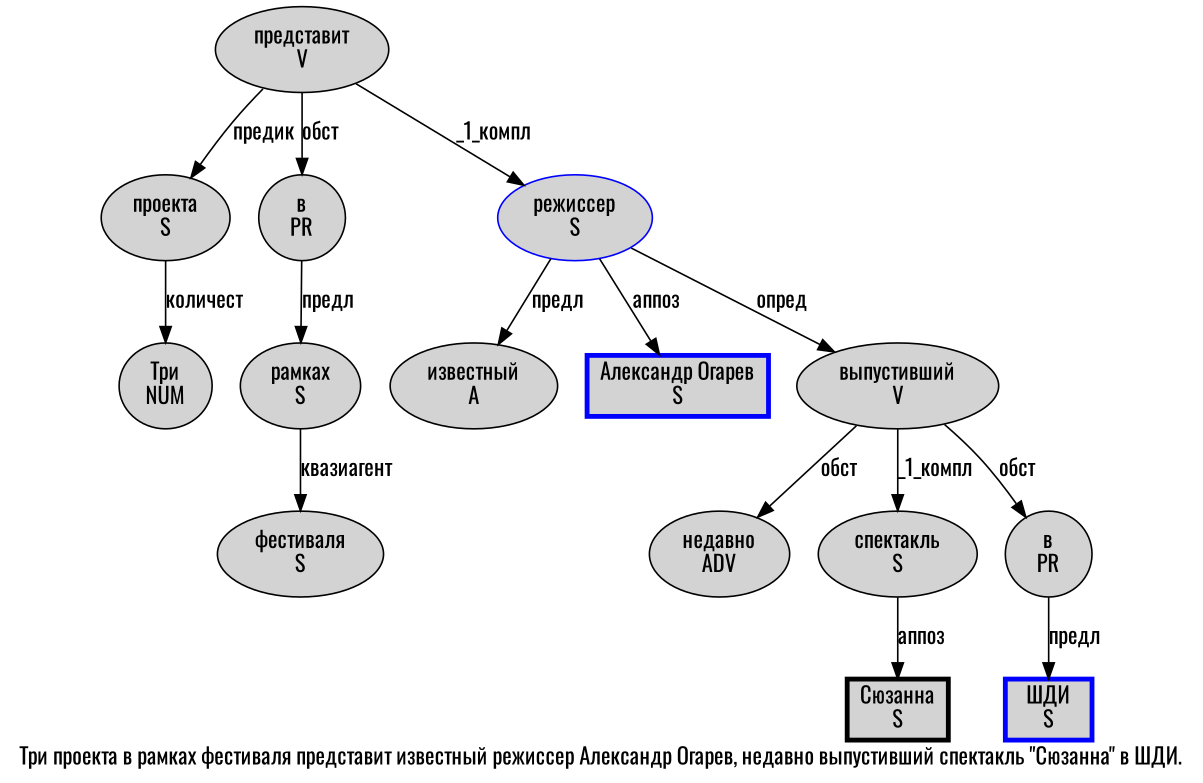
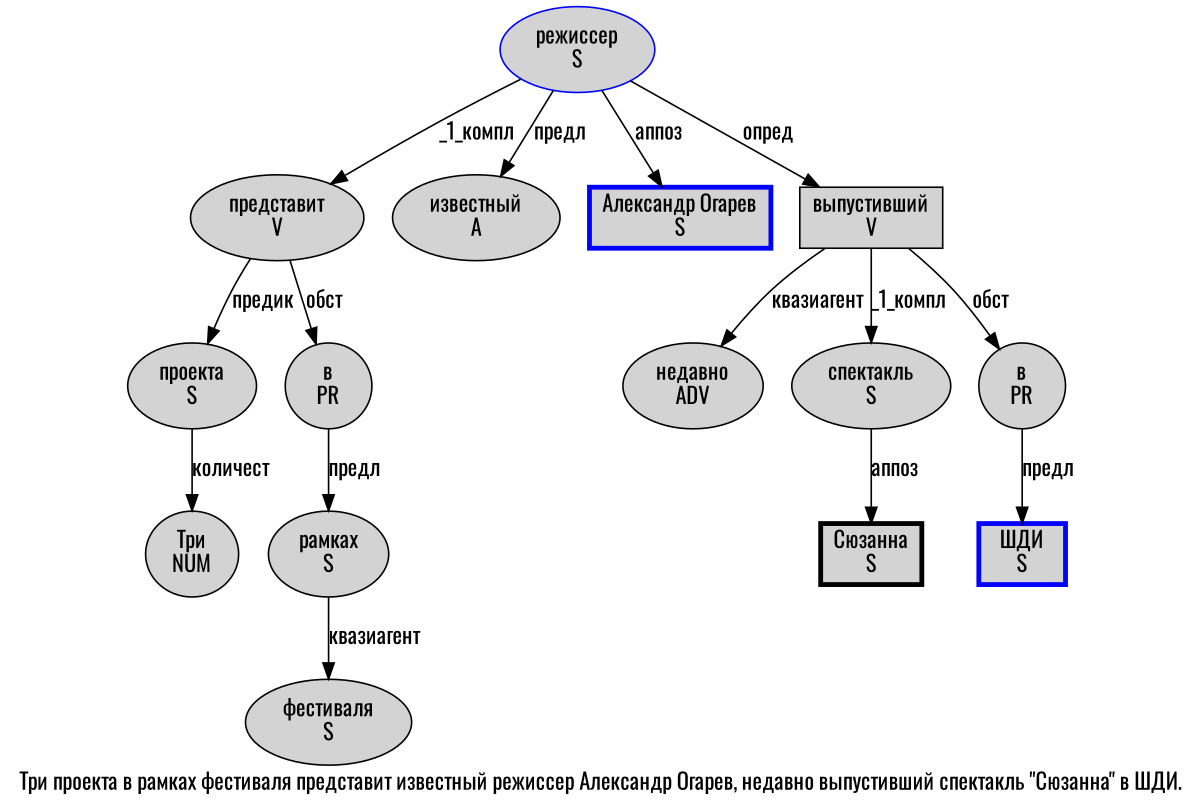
edge "представит V" -> "режиссер S": reversed
node "выпустивший V": shape ellipse -> box
edge "выпустивший V" -> "недавно ADV": label "обст" -> "квазиагент"
